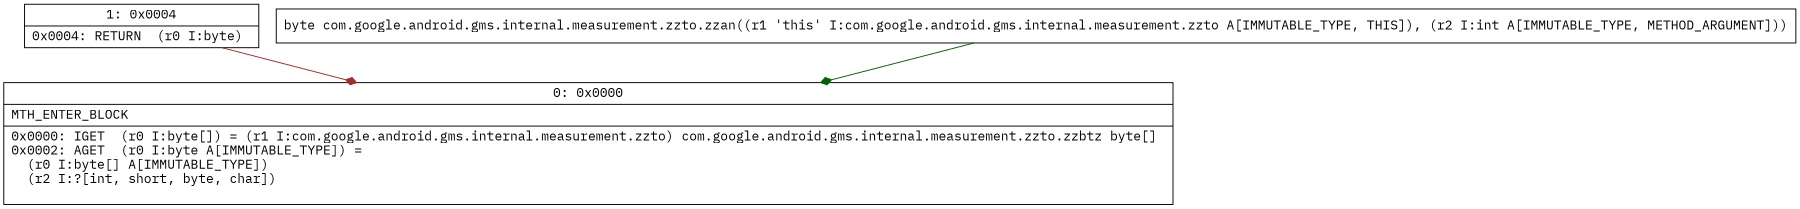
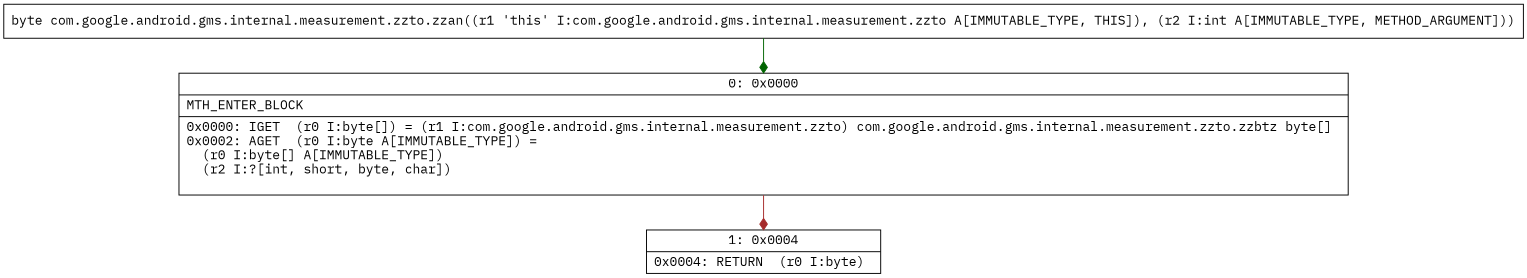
edge "1: 0x0004" -> "0: 0x0000": reversed
